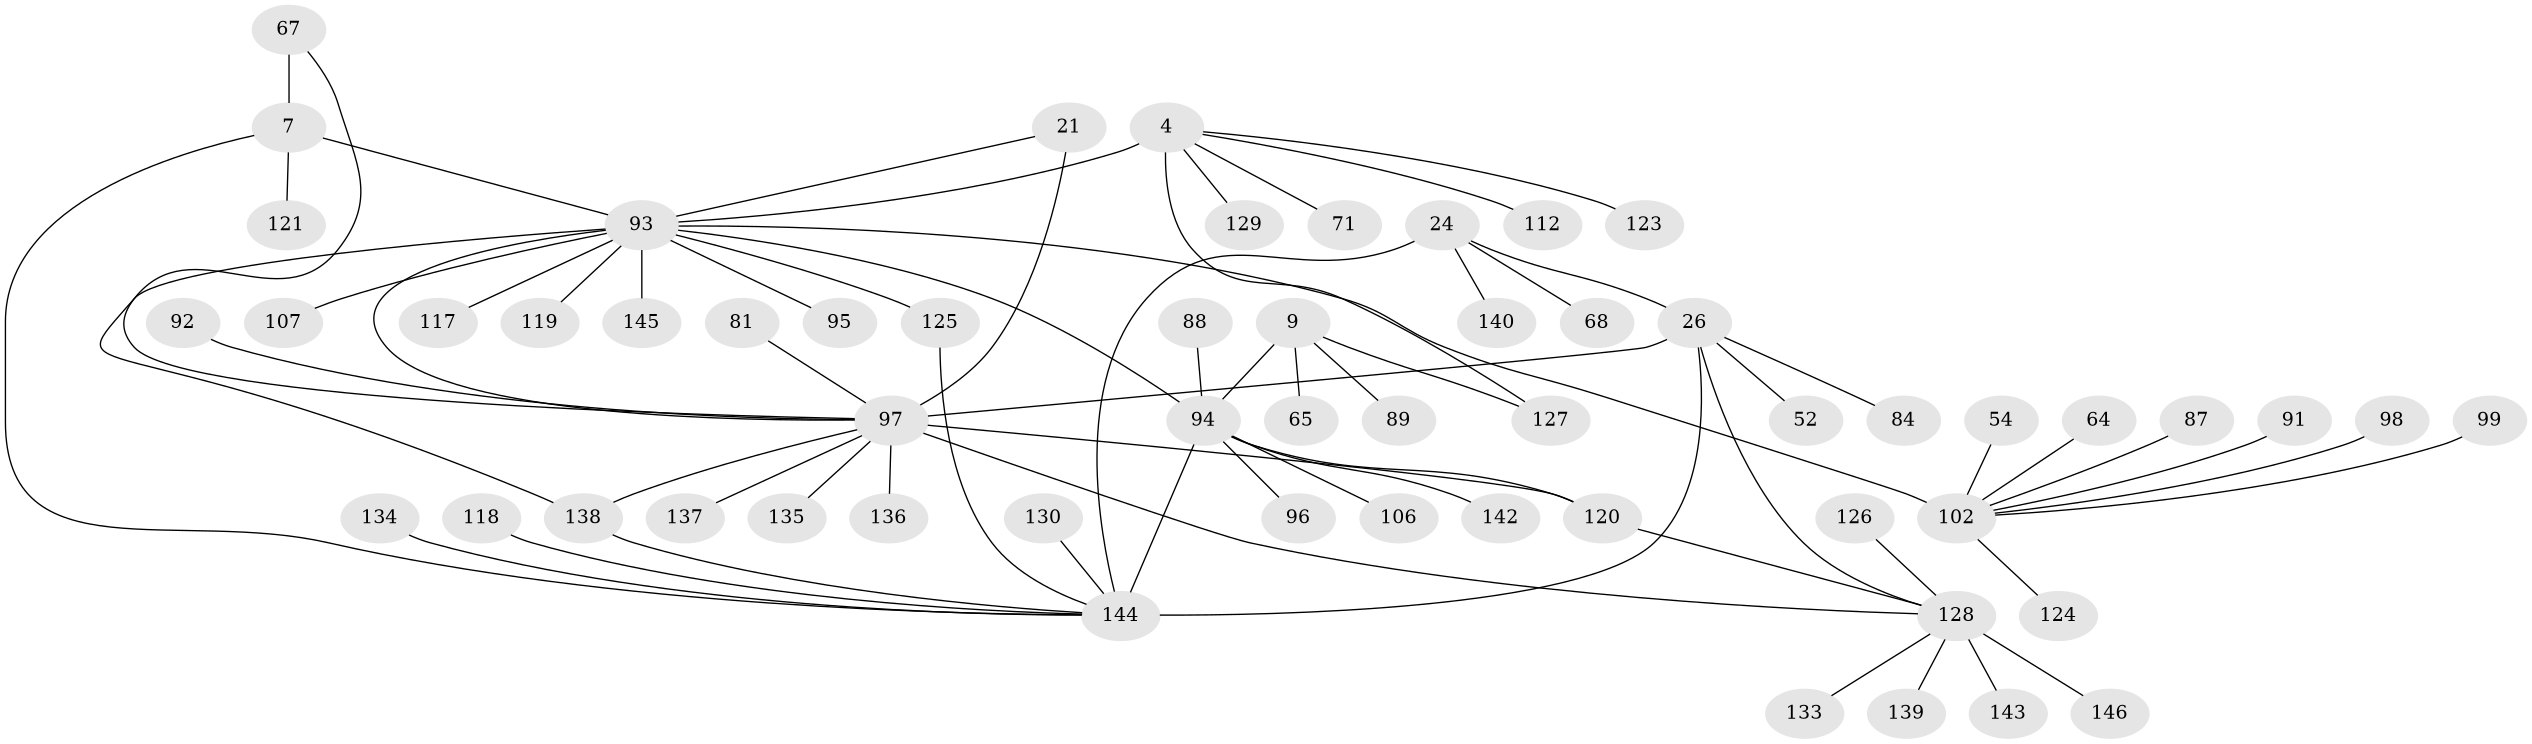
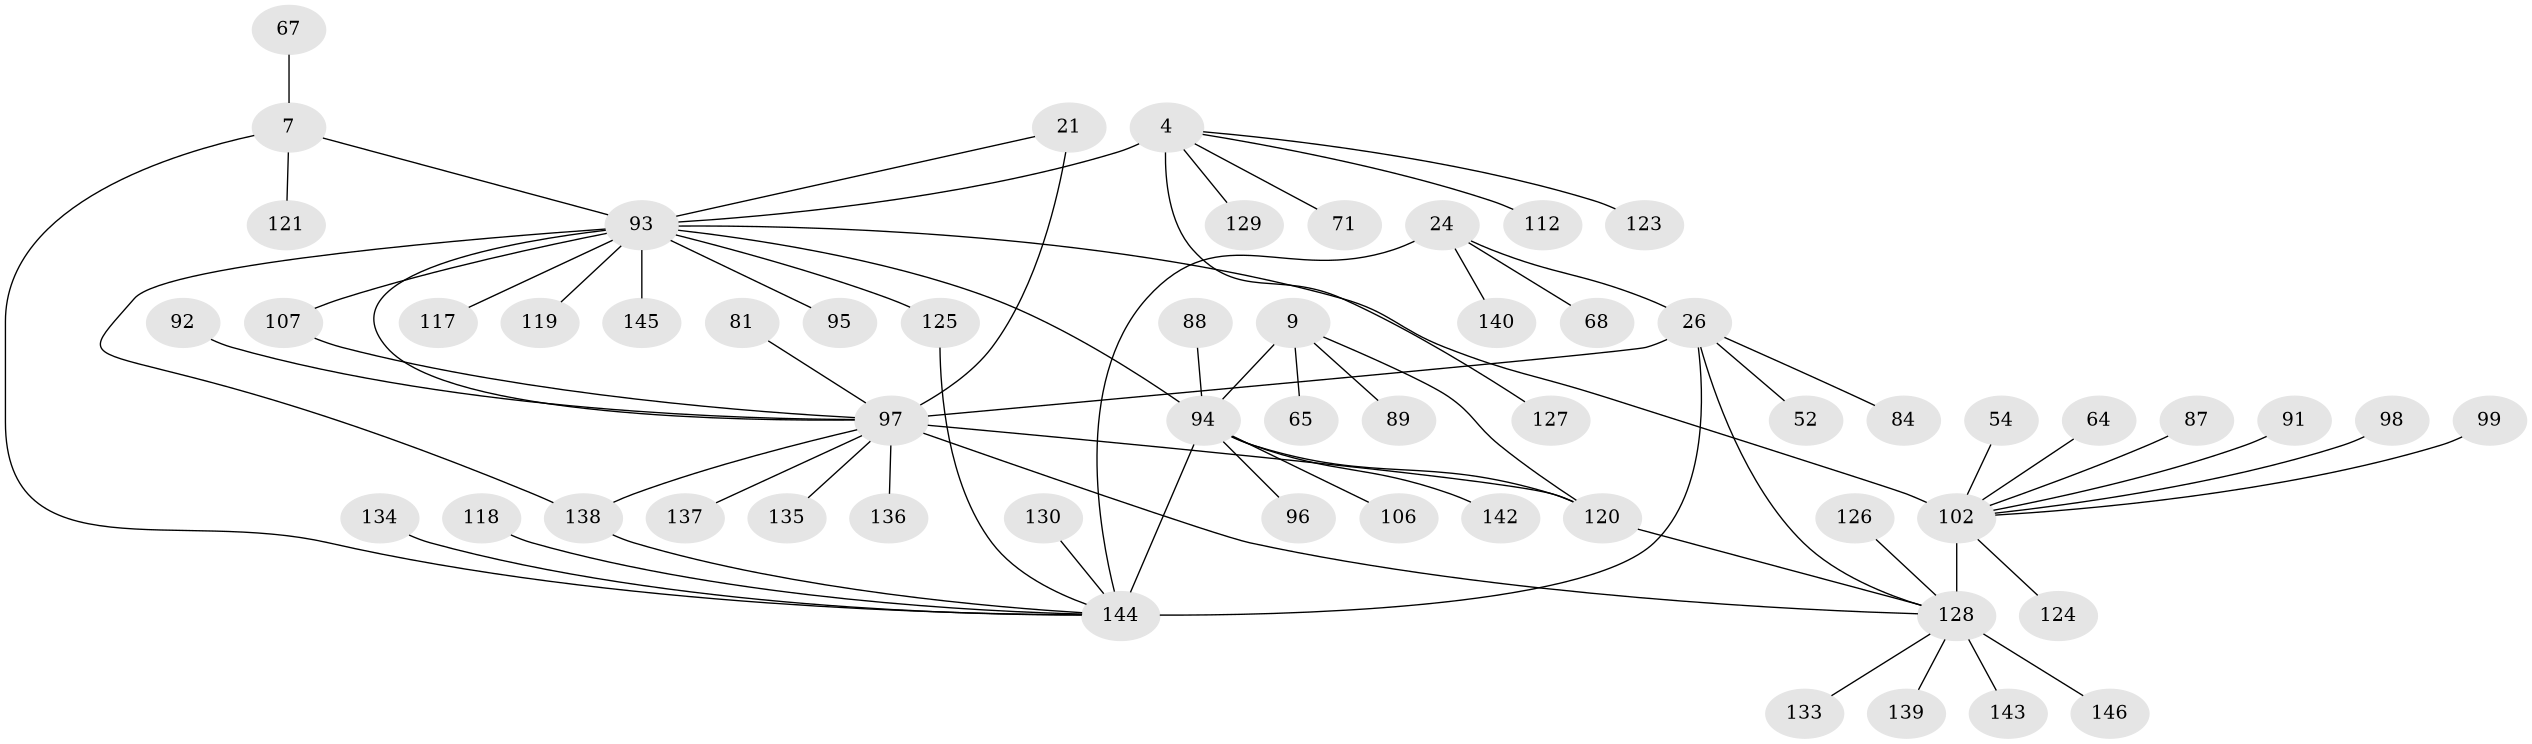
edge "9" -- "127": now "9" -- "120"
edge "67" -- "97": now "107" -- "97"
edge "102" -- "128": added
